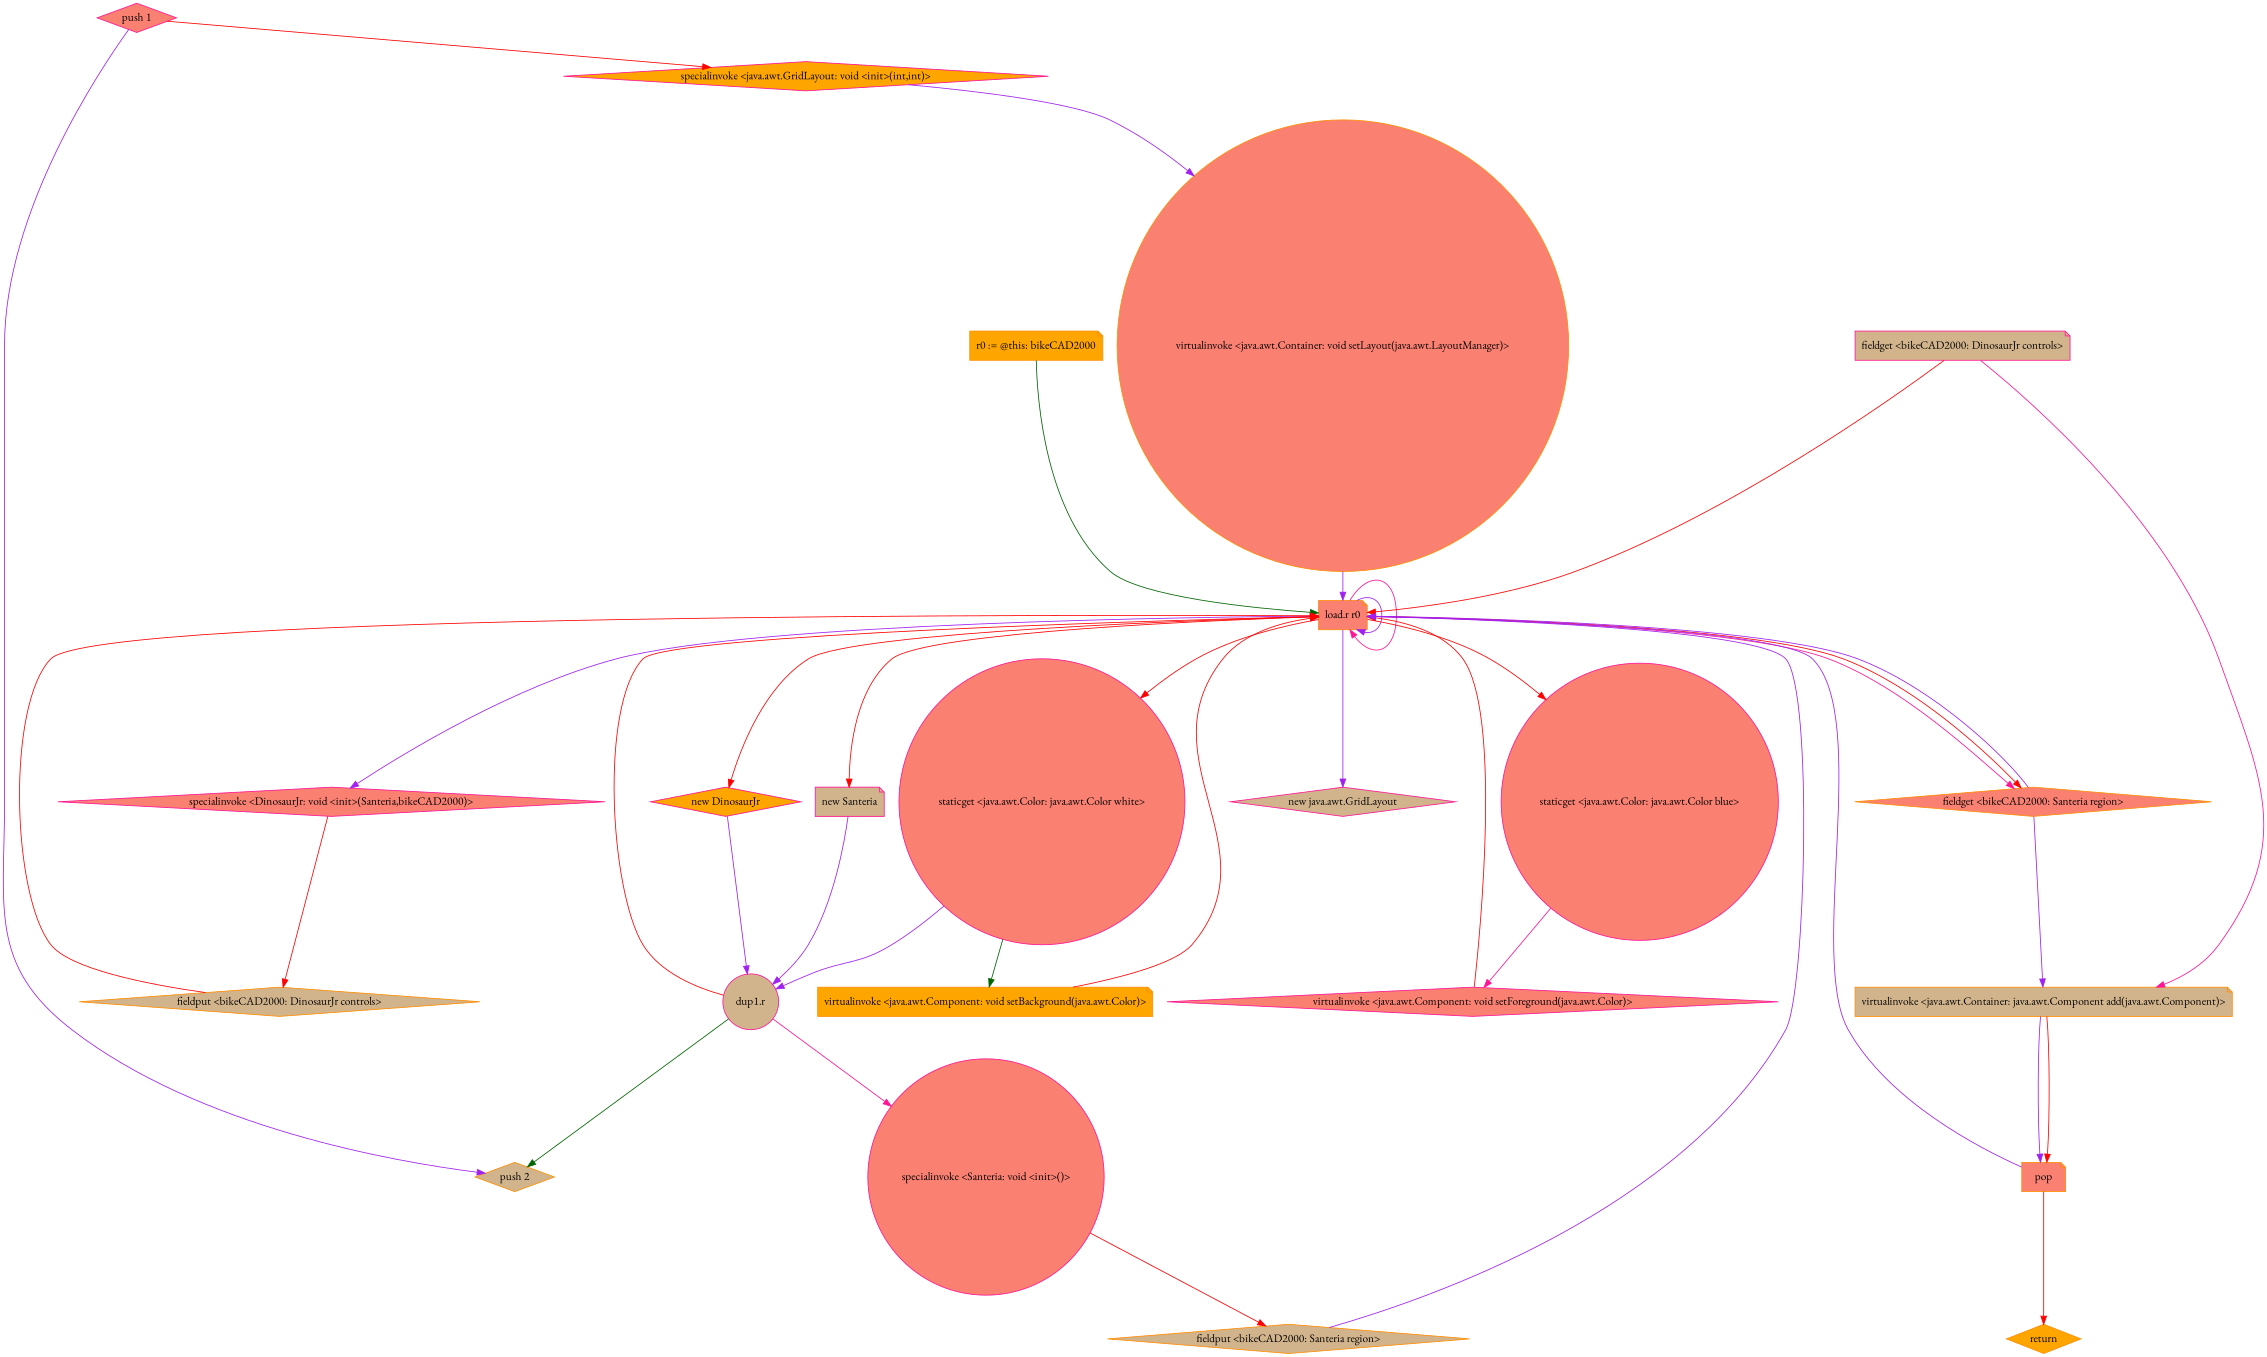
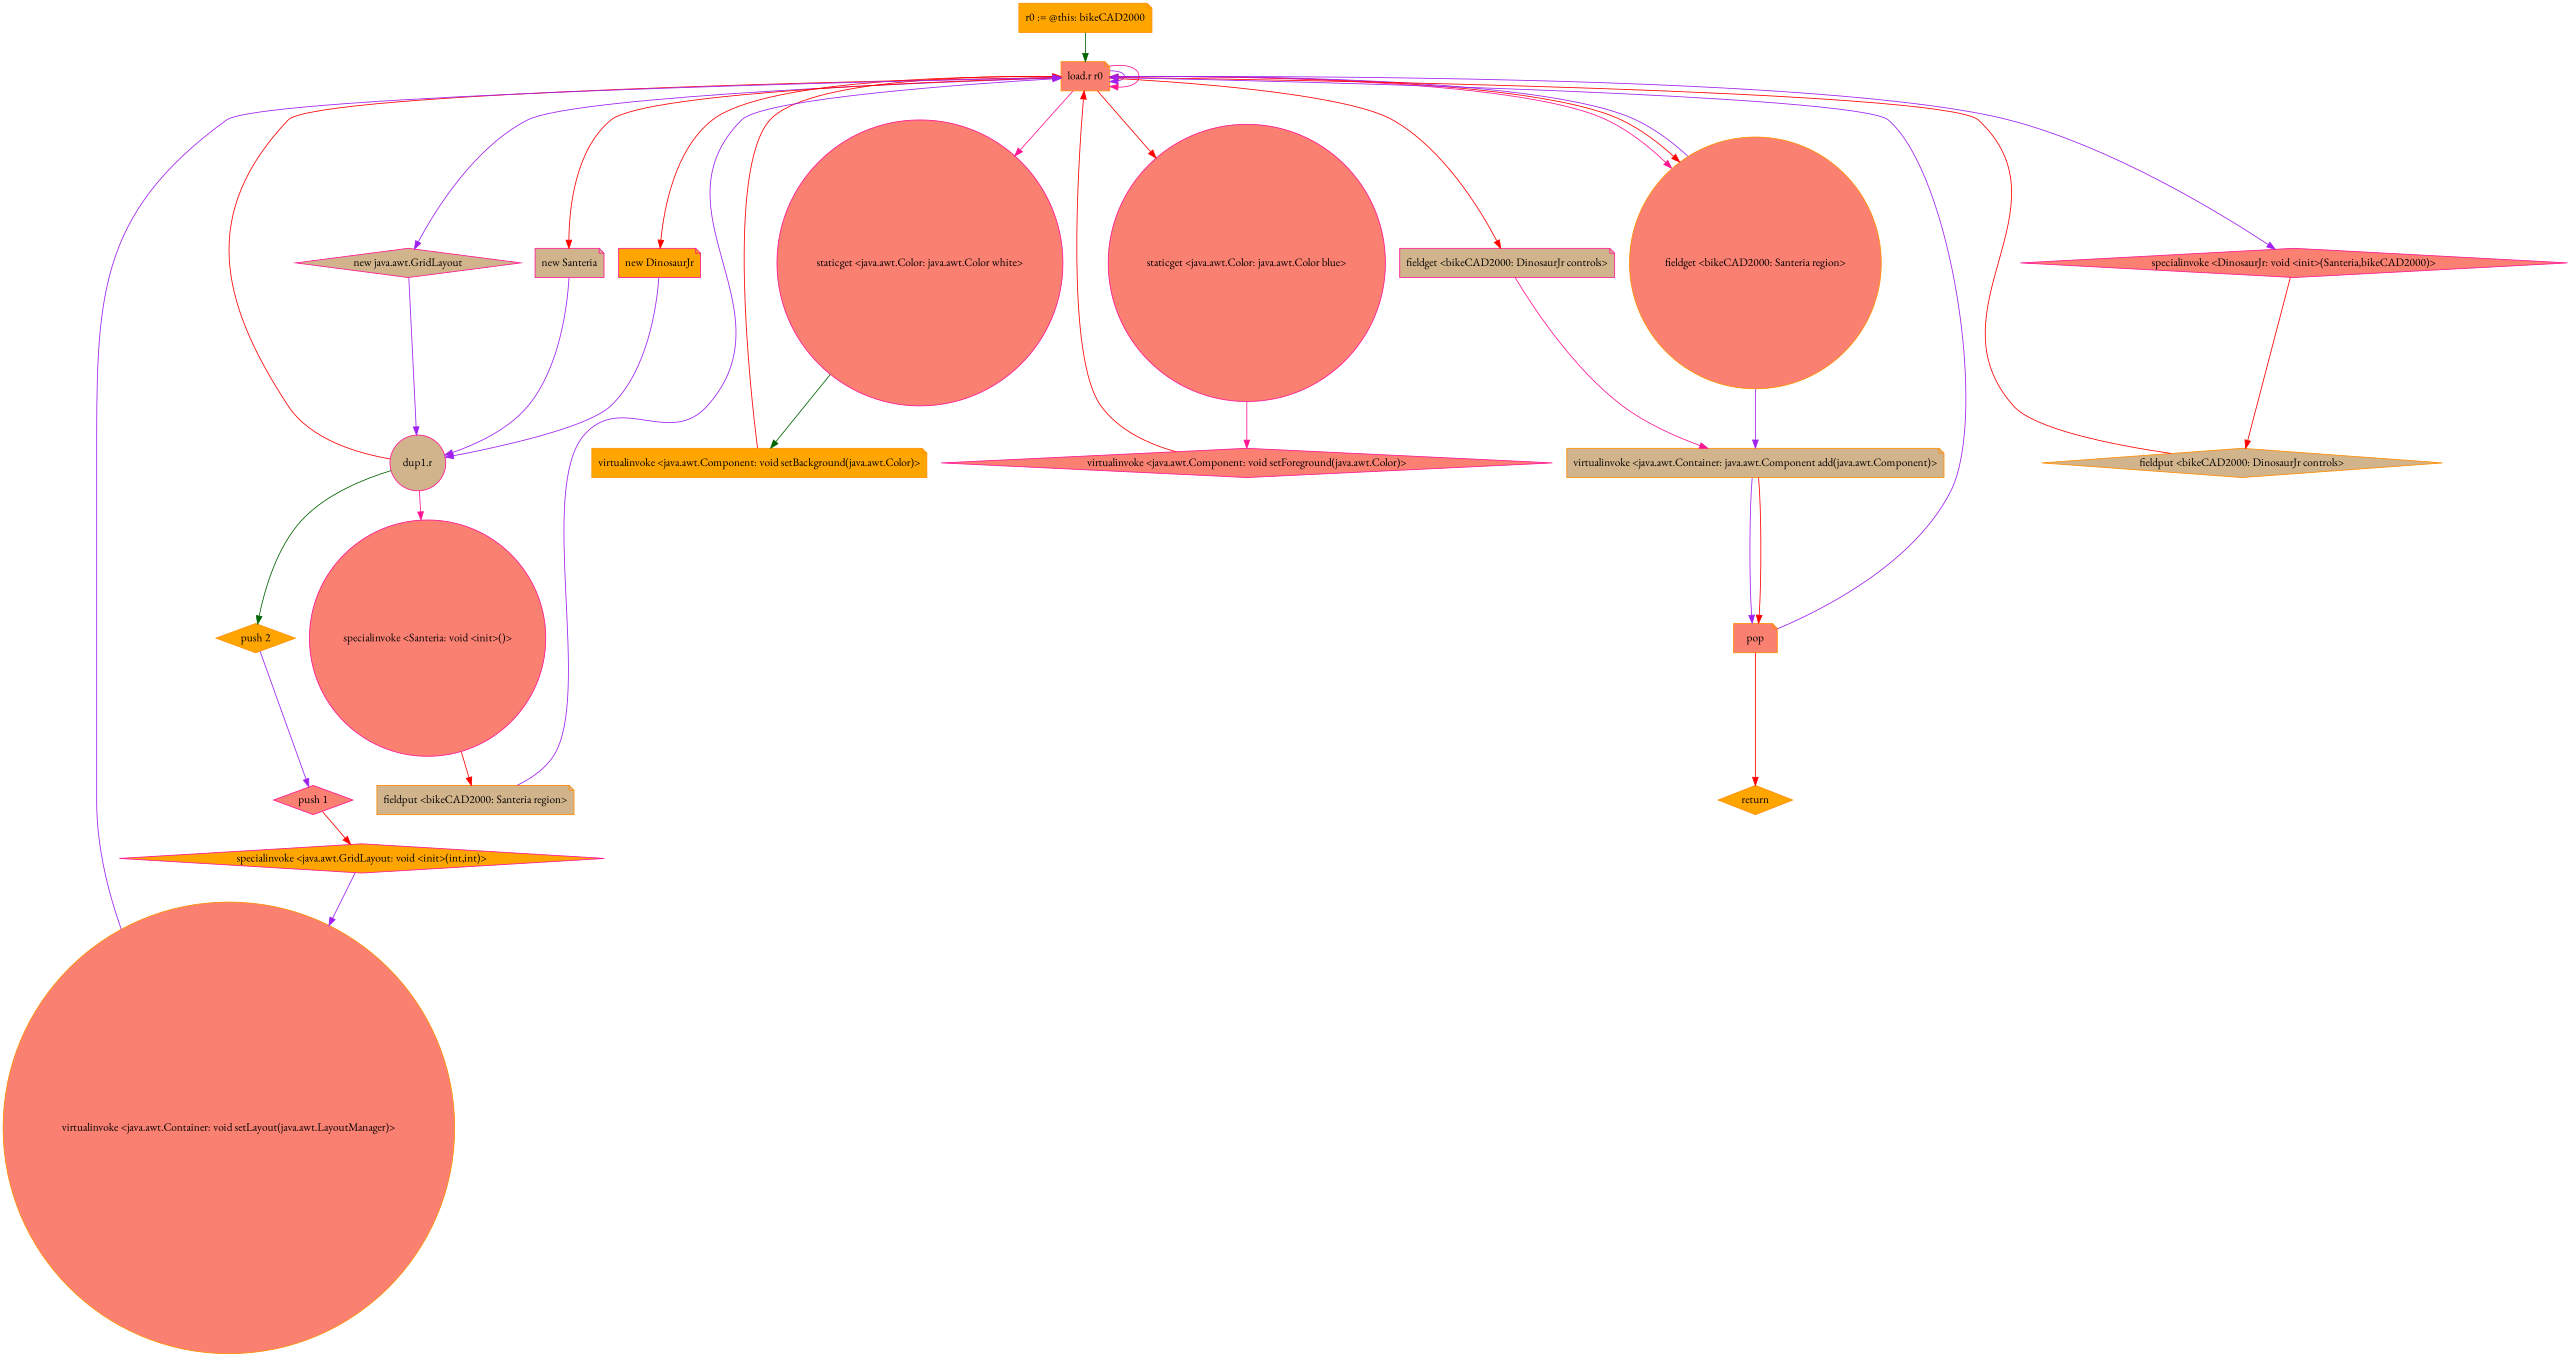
edge "fieldget <bikeCAD2000: DinosaurJr controls>" -> "load.r r0": reversed
edge "load.r r0" -> "staticget <java.awt.Color: java.awt.Color white>": color red -> deeppink
edge "push 1" -> "push 2": reversed
node "new DinosaurJr": shape diamond -> note
node "fieldget <bikeCAD2000: Santeria region>": shape diamond -> circle
edge "staticget <java.awt.Color: java.awt.Color white>" -> "dup1.r": now "new java.awt.GridLayout" -> "dup1.r"
node "push 2": fillcolor tan -> orange
node "fieldput <bikeCAD2000: Santeria region>": shape diamond -> note
